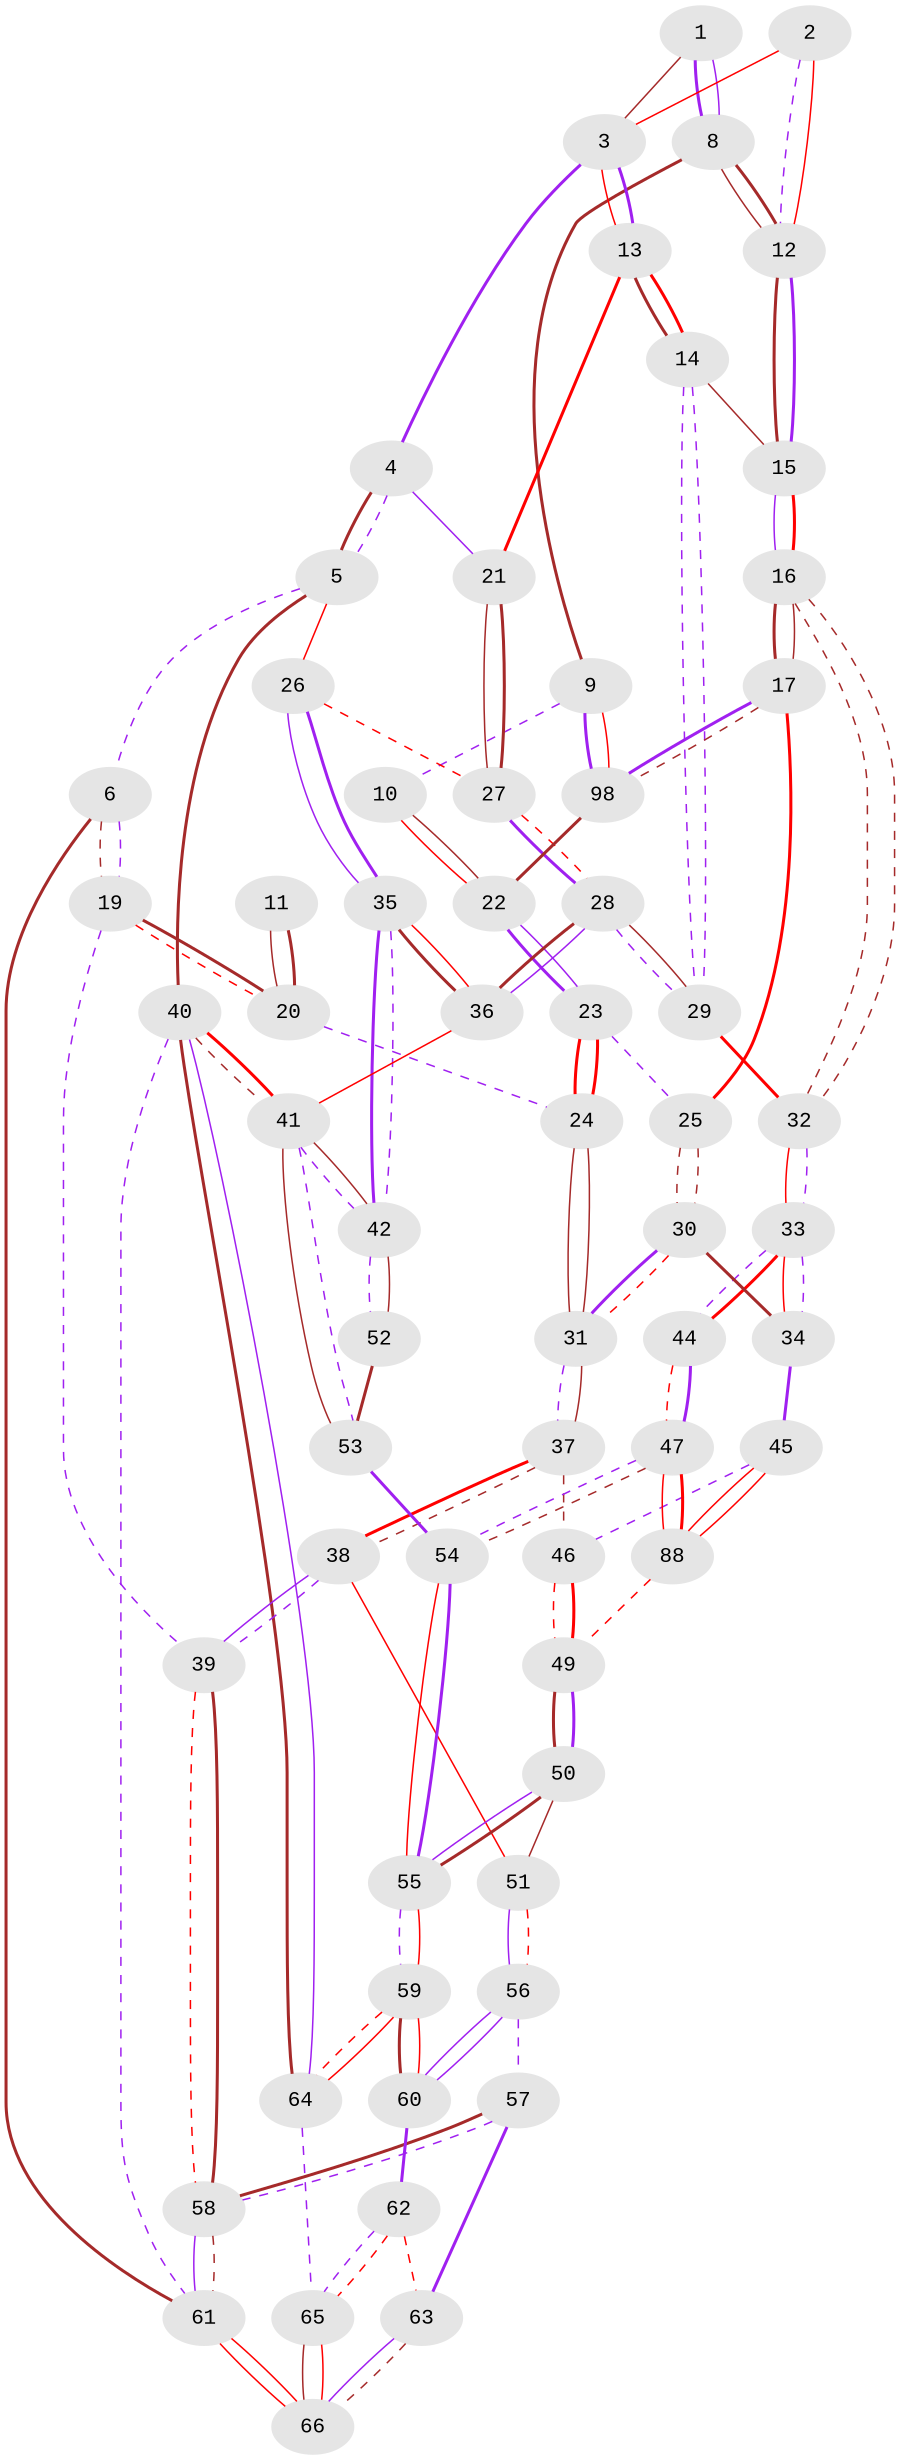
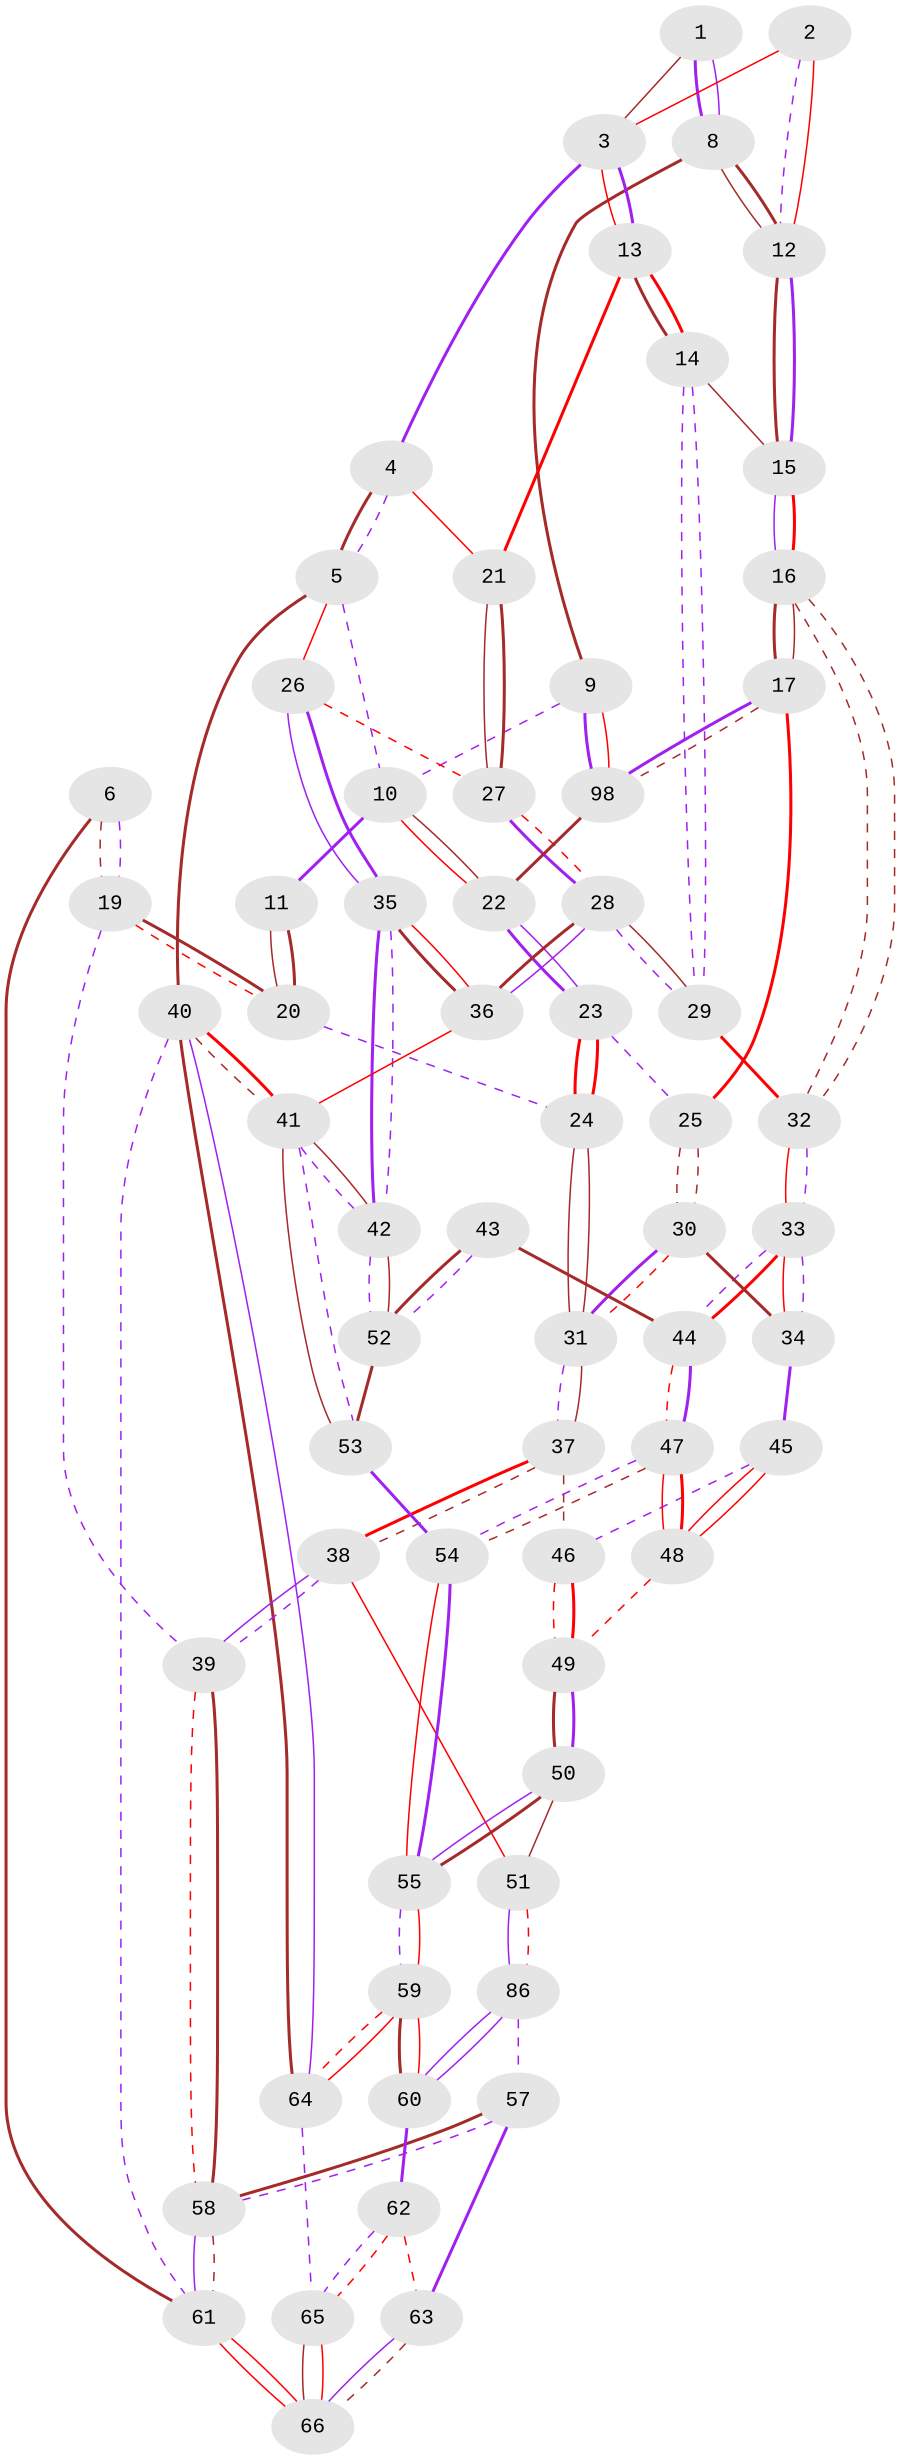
edge "4" -- "21": color purple -> red
edge "5" -- "6": now "5" -- "10"
edge "10" -- "11": added
node "43": added
node "88": label "88" -> "48"
node "56": label "56" -> "86"
